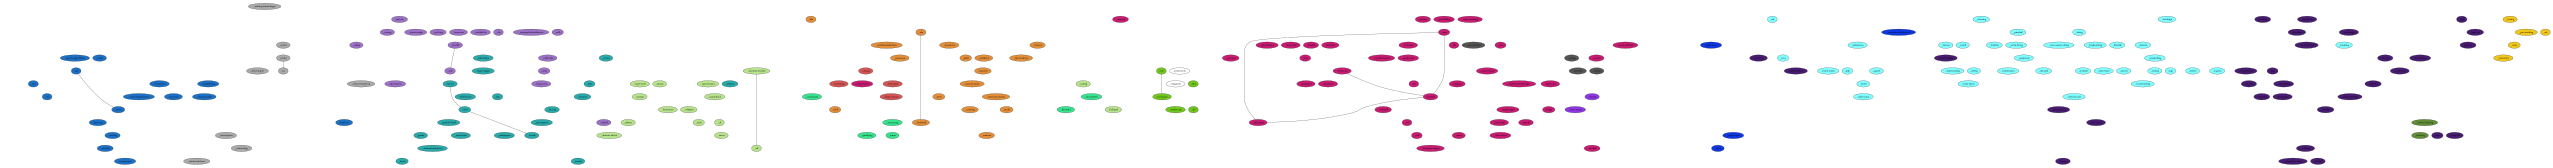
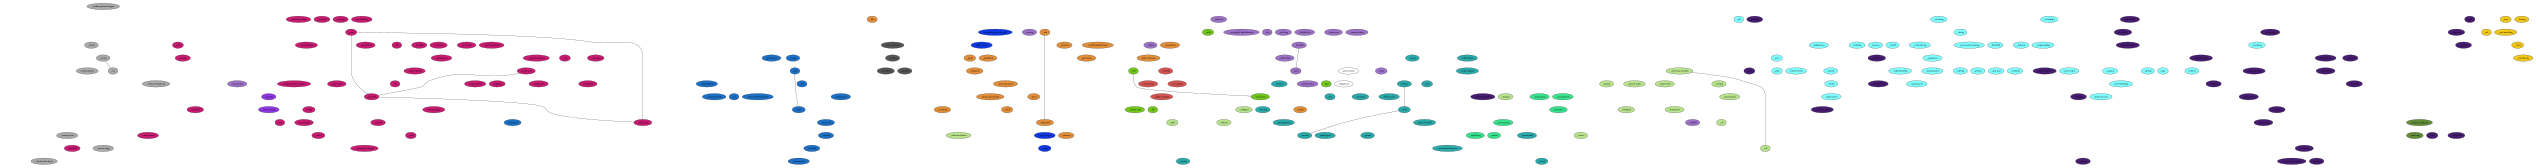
node "_wwe": added
node "_milb": fillcolor #9c71c6 -> #71c71c
node "_paintball": removed
node "_grand-weightlifting": label "_grand-weightlifting" -> "_grand-slam"
node "_windsurfing": removed
node "_spectators": removed
